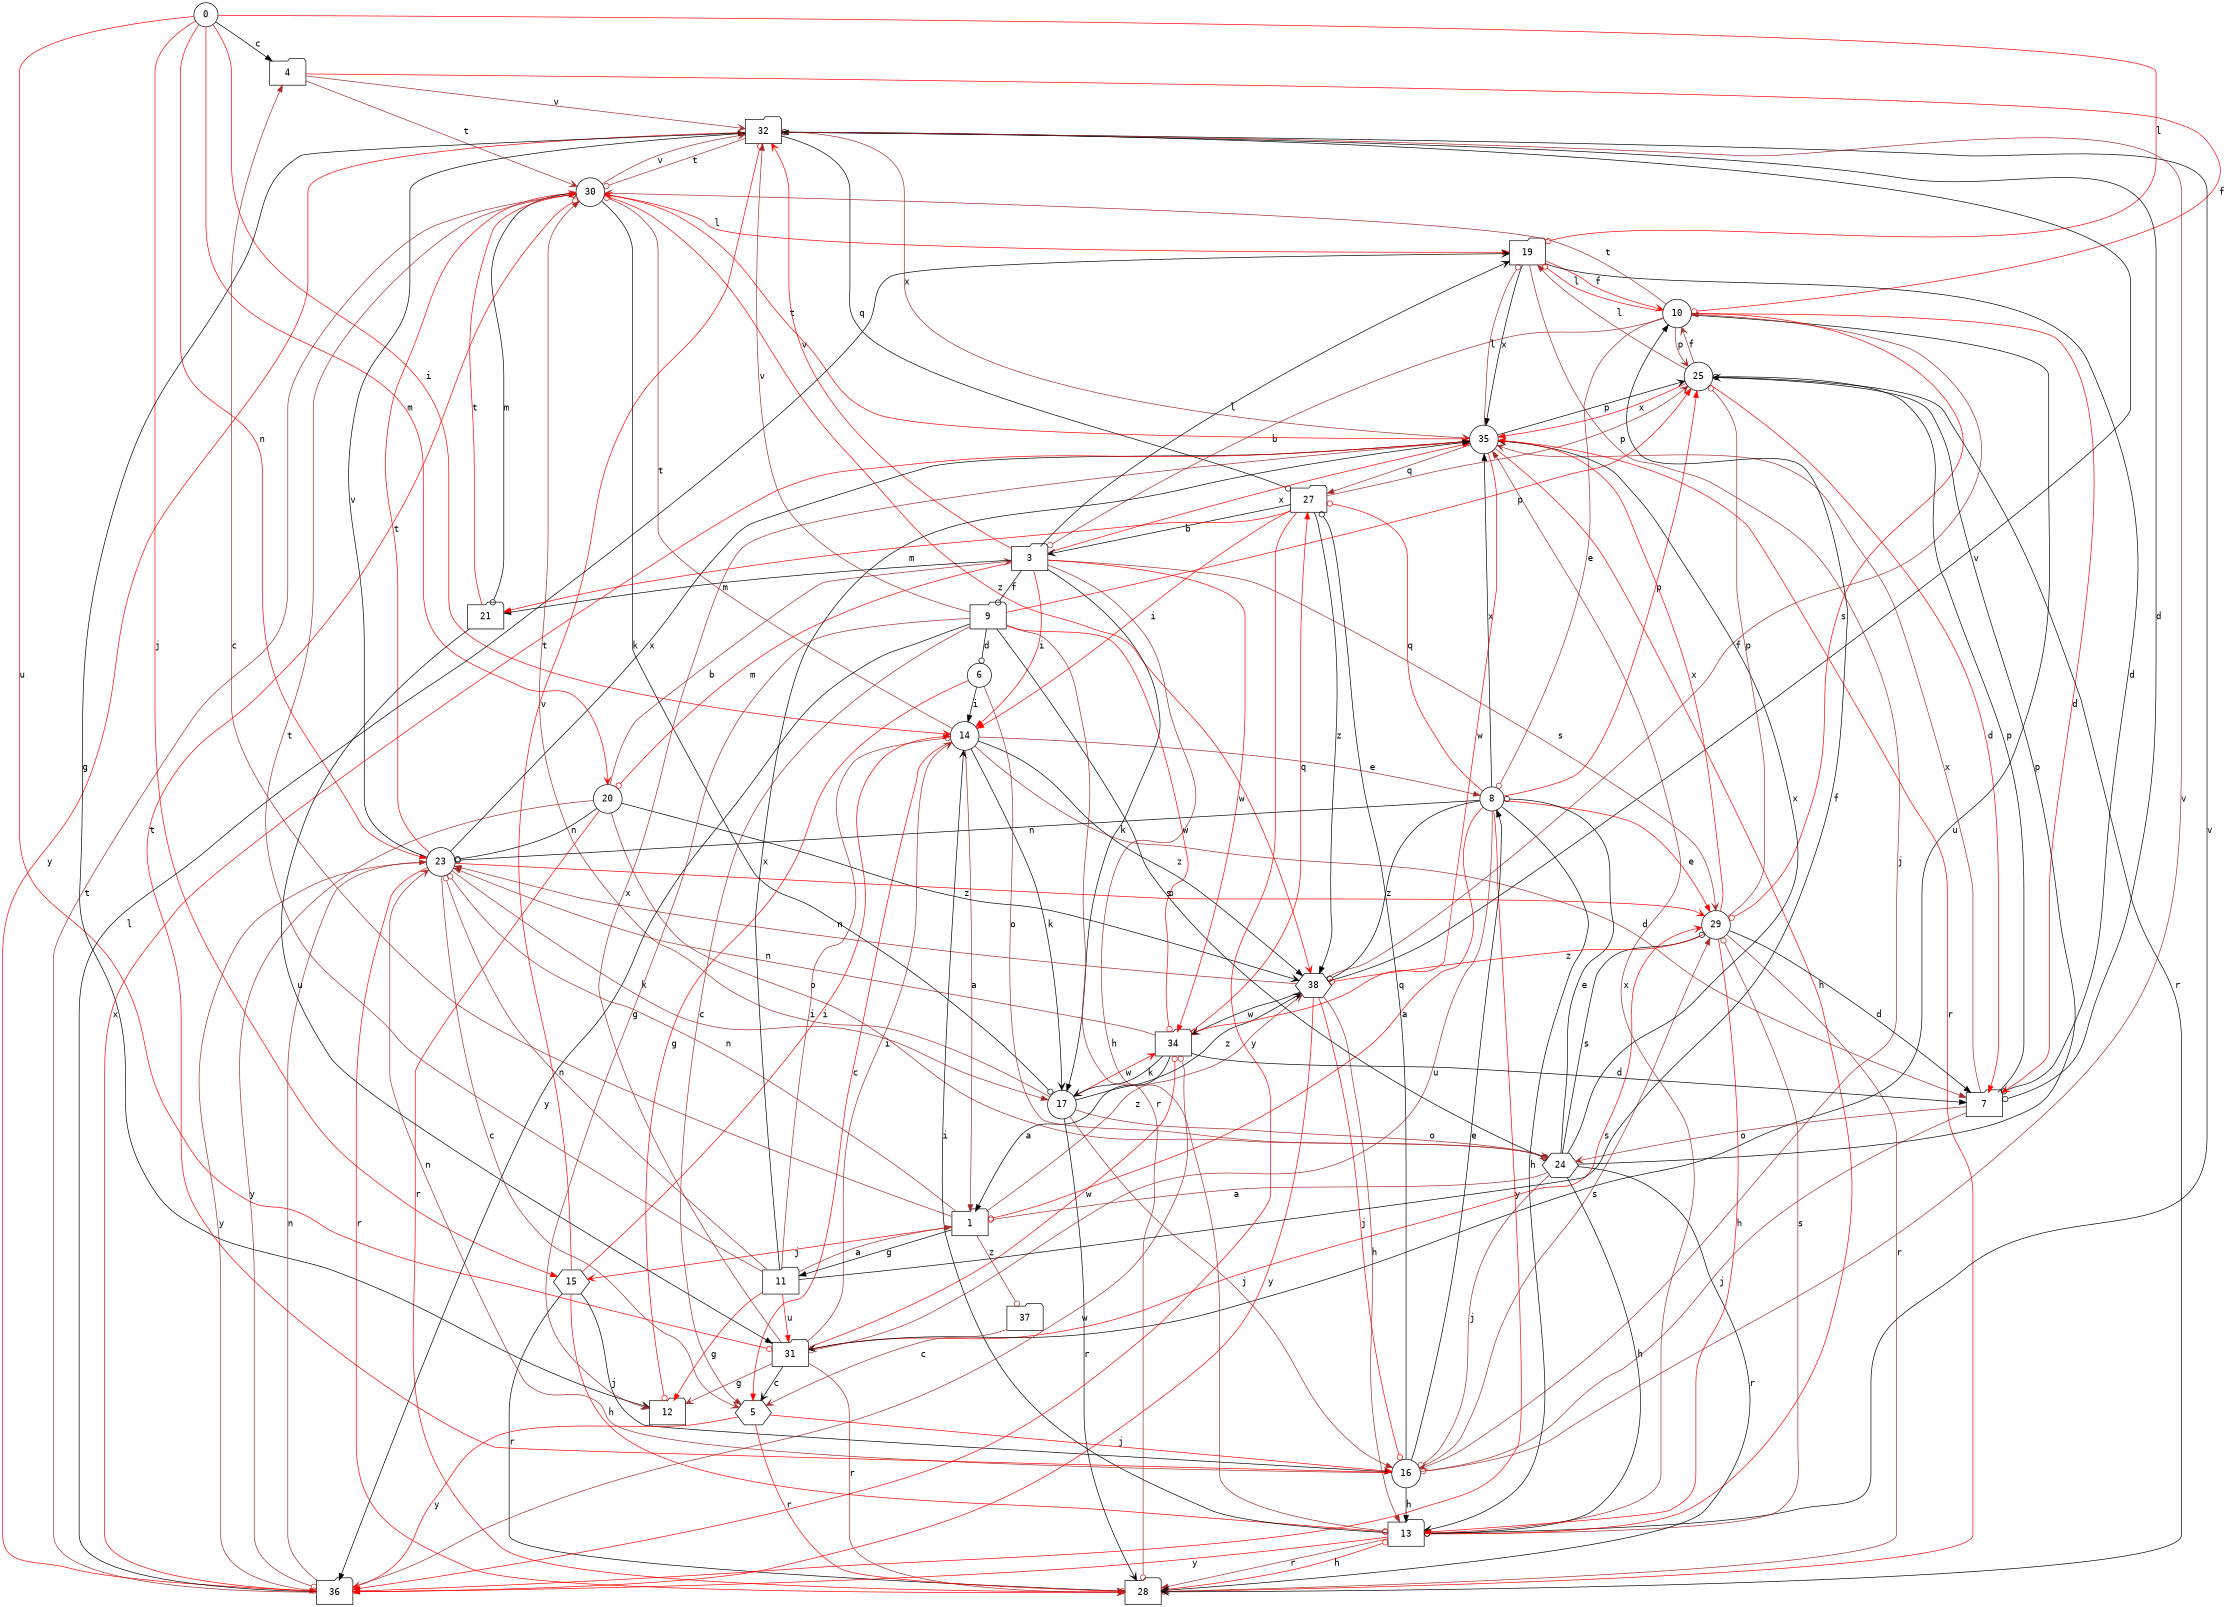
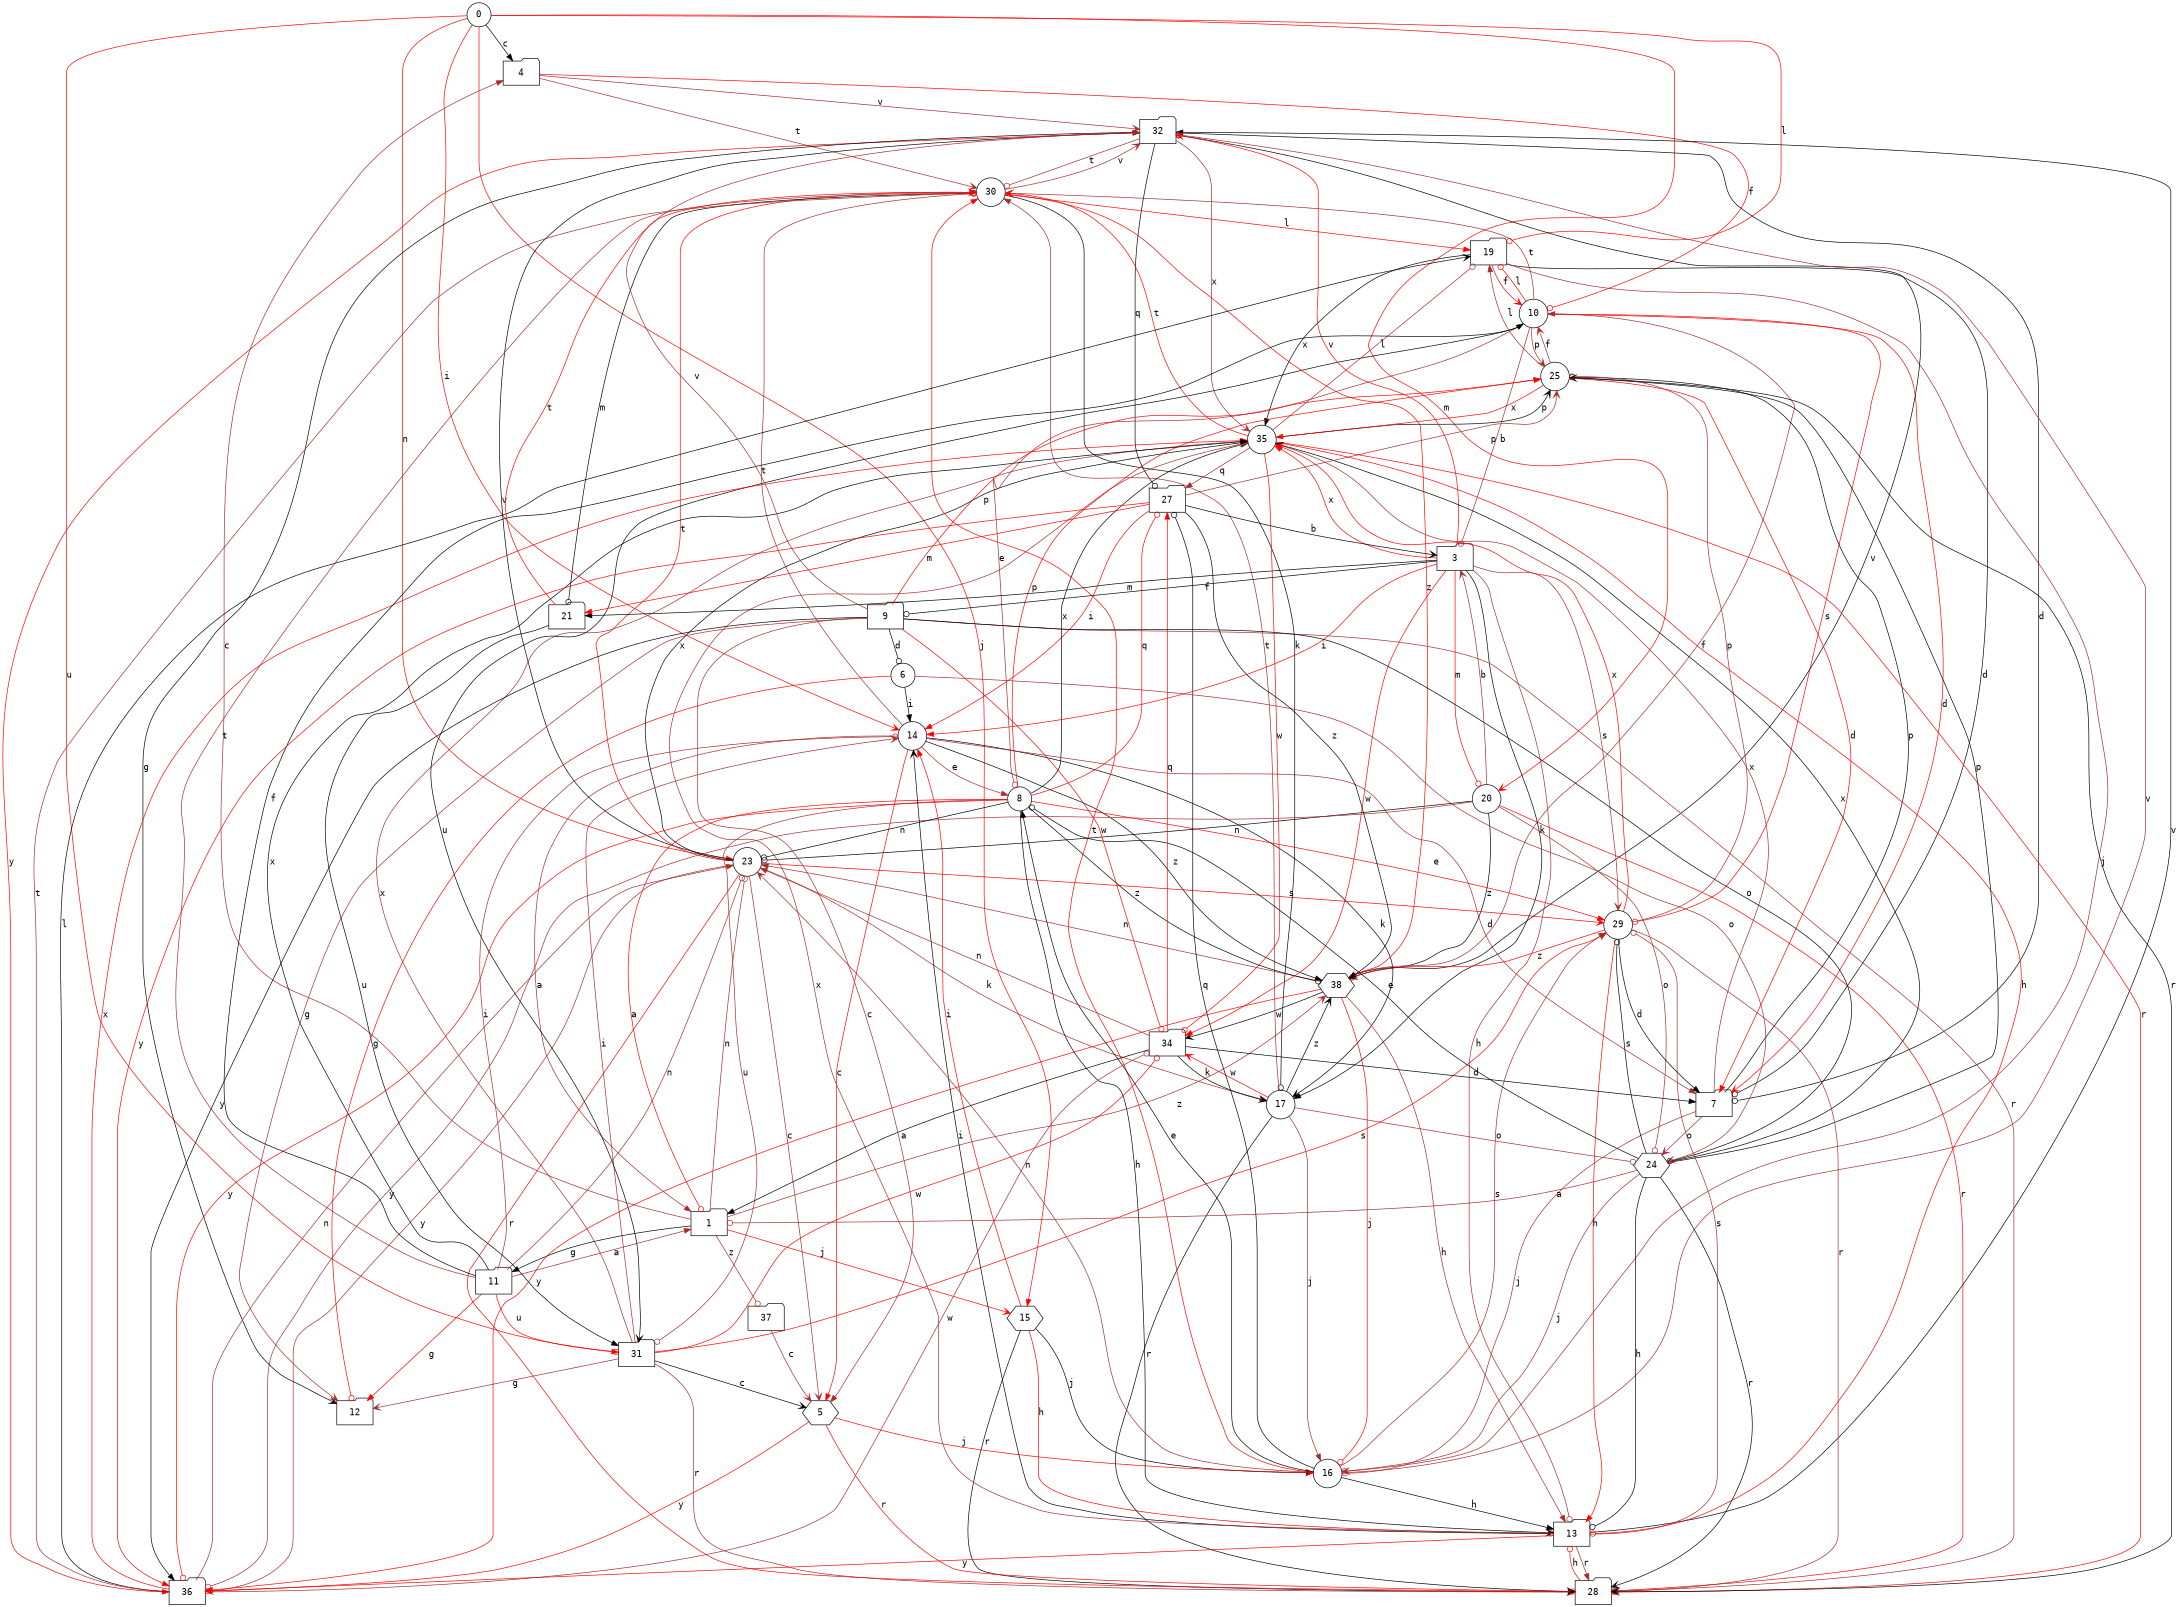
edge "3" -> "19": removed, label "l"
edge "15" -> "32": removed, label "v"
edge "16" -> "30": arrowhead odot -> normal
